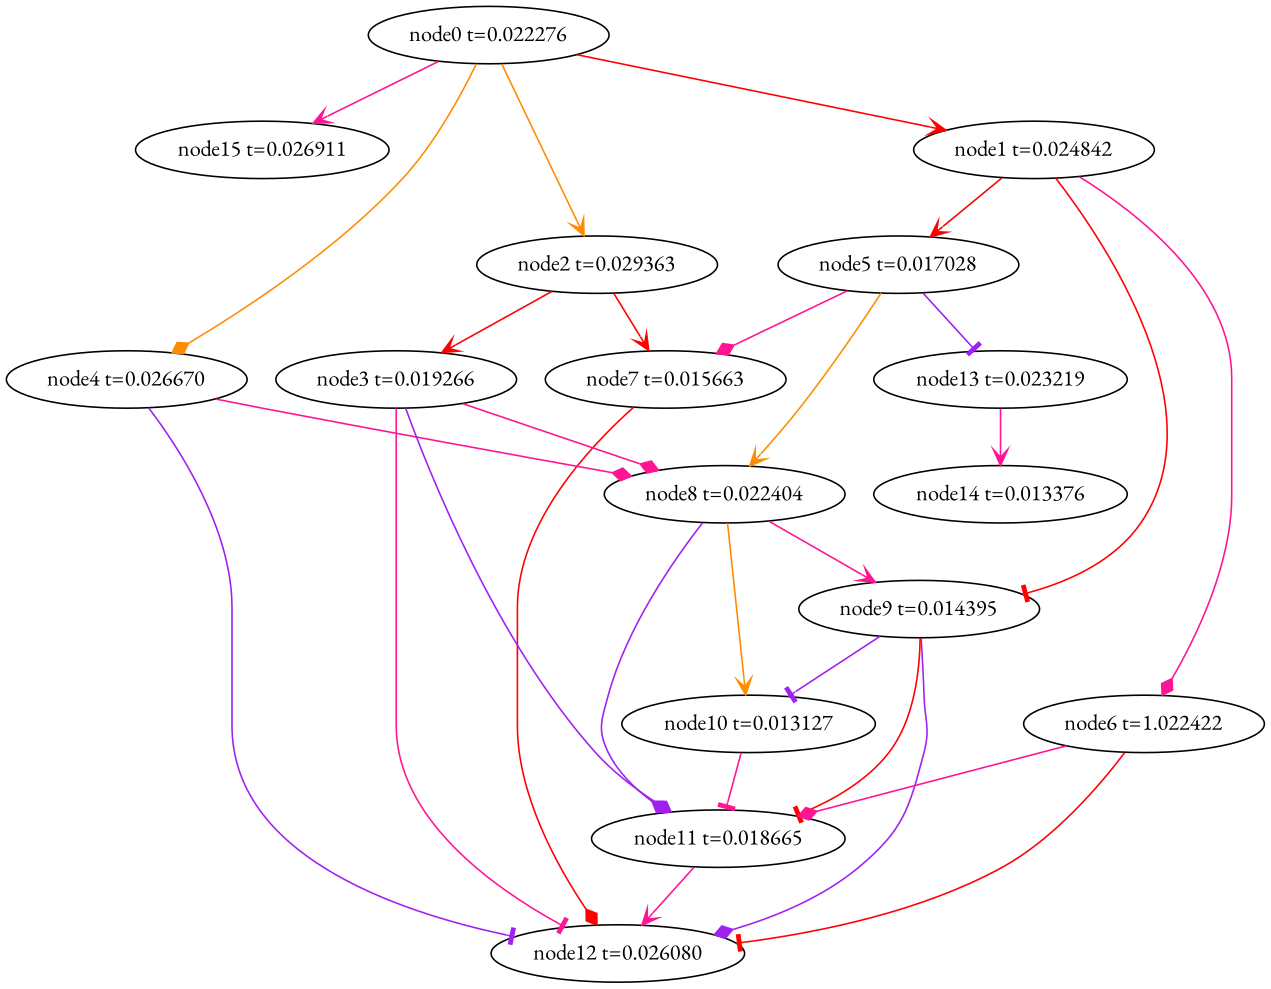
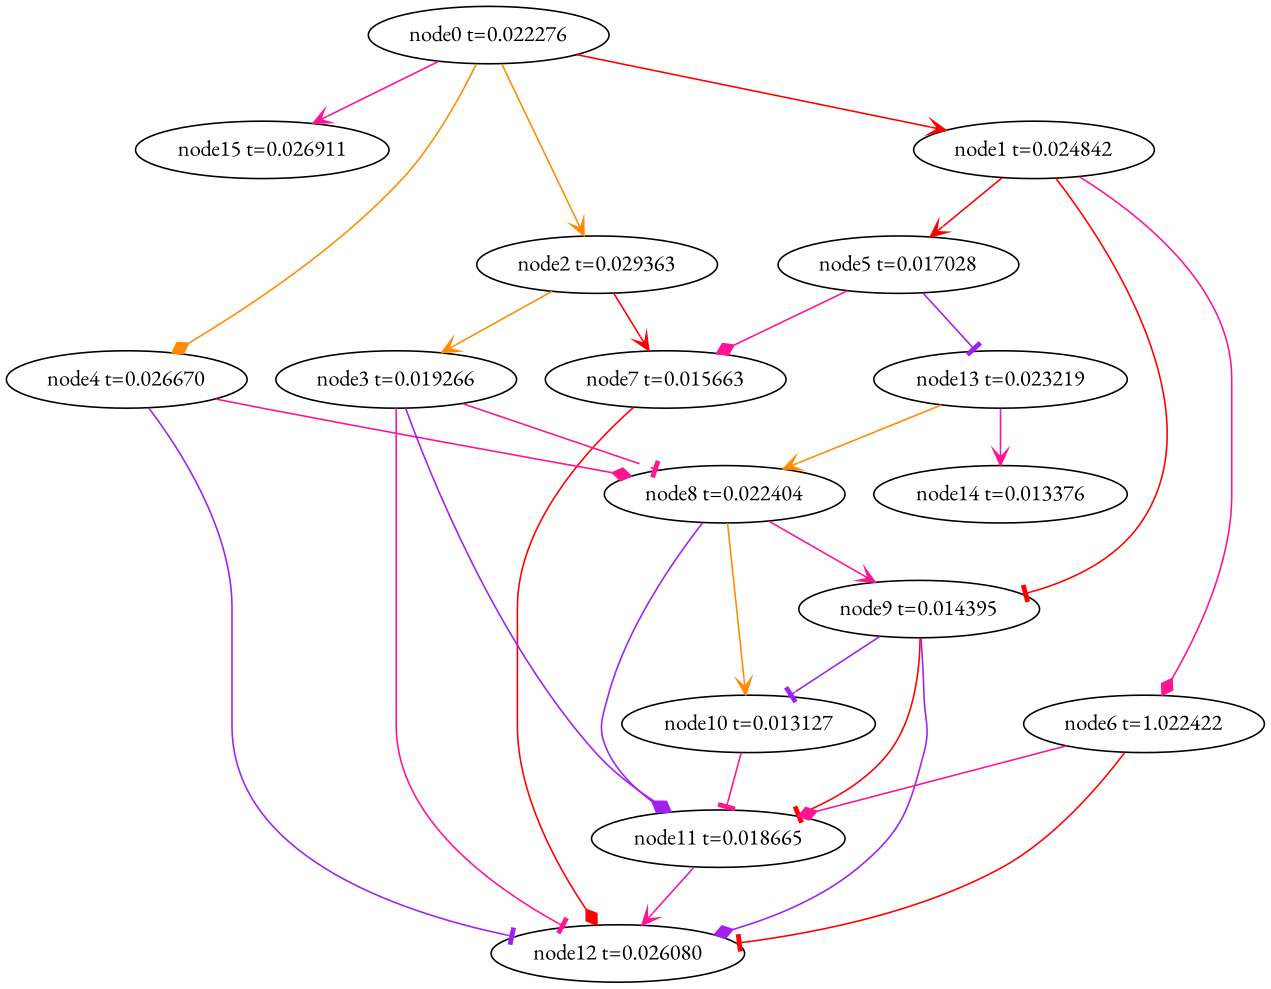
edge "node2 t=0.029363" -> "node3 t=0.019266": color red -> darkorange
edge "node5 t=0.017028" -> "node8 t=0.022404": now "node13 t=0.023219" -> "node8 t=0.022404"
edge "node3 t=0.019266" -> "node8 t=0.022404": arrowhead diamond -> tee
